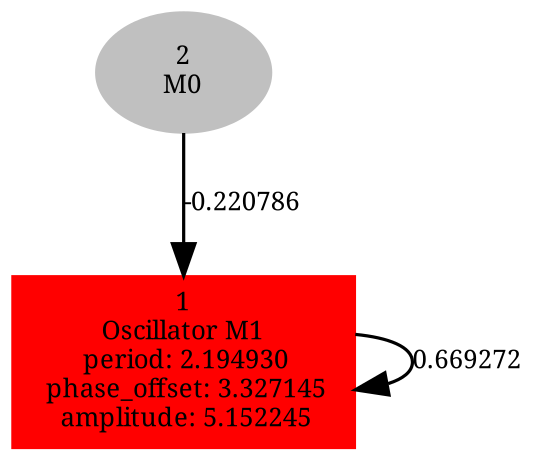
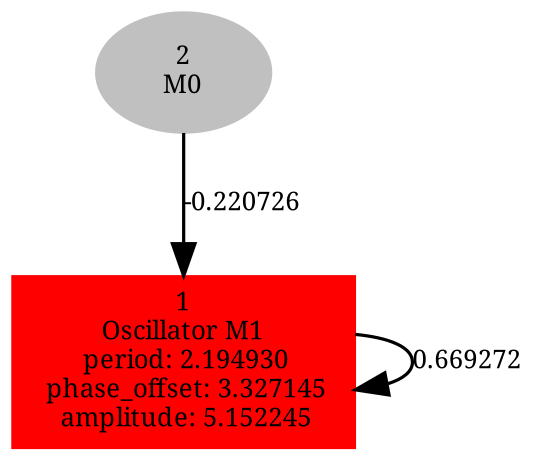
edge "2" -> "1": label "-0.220786 " -> "-0.220726 "
